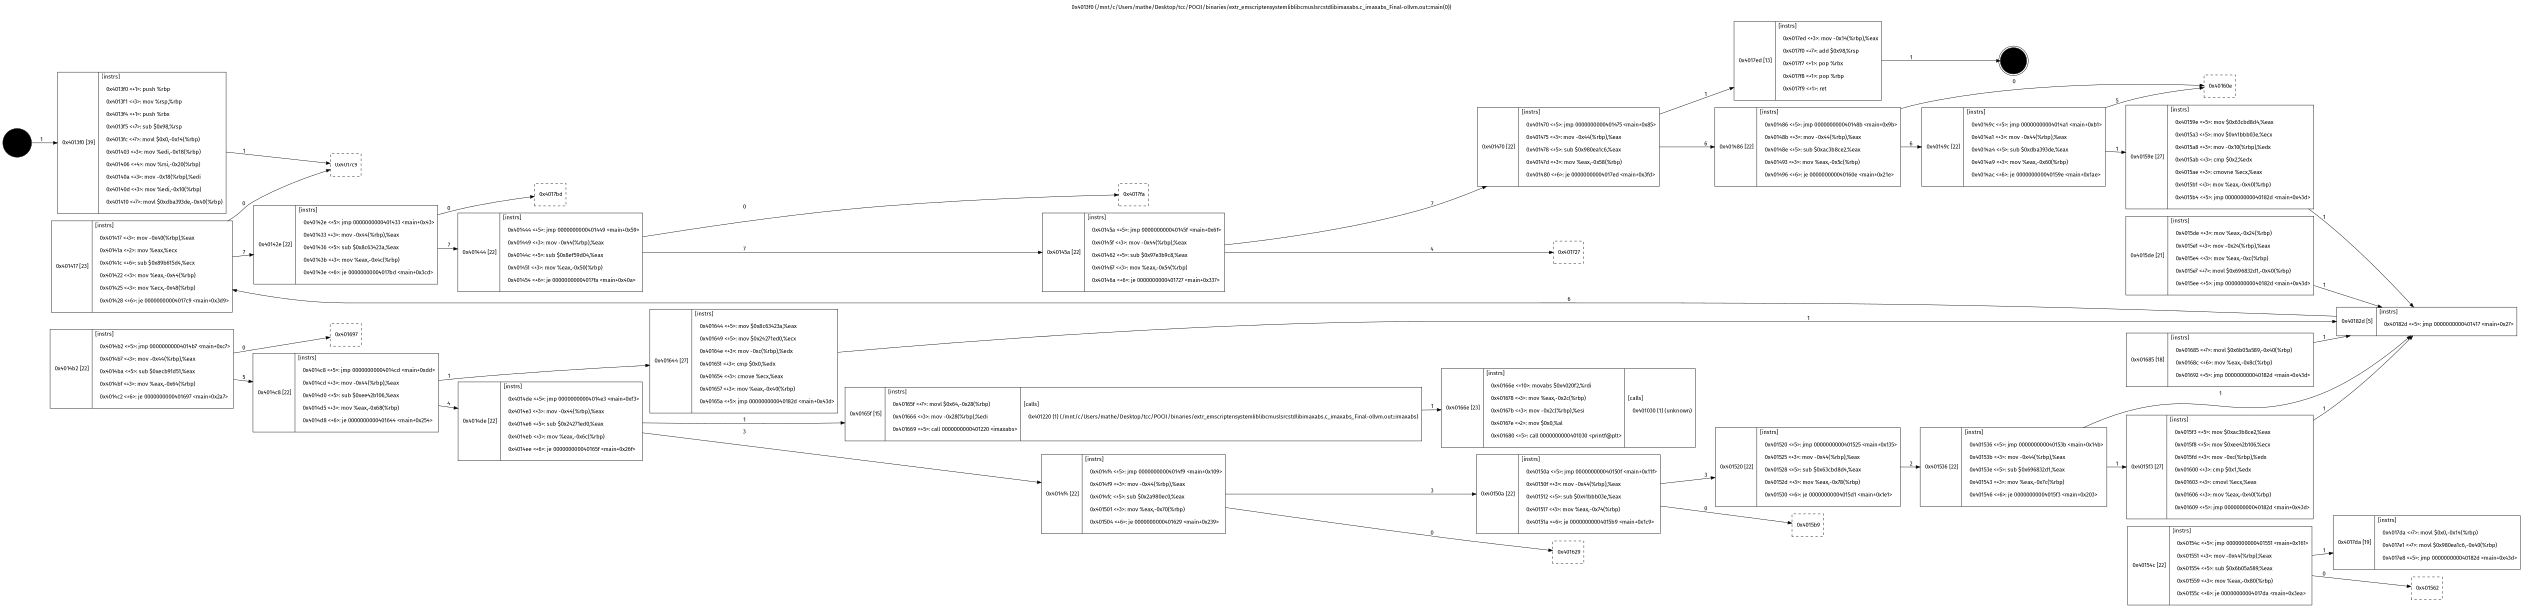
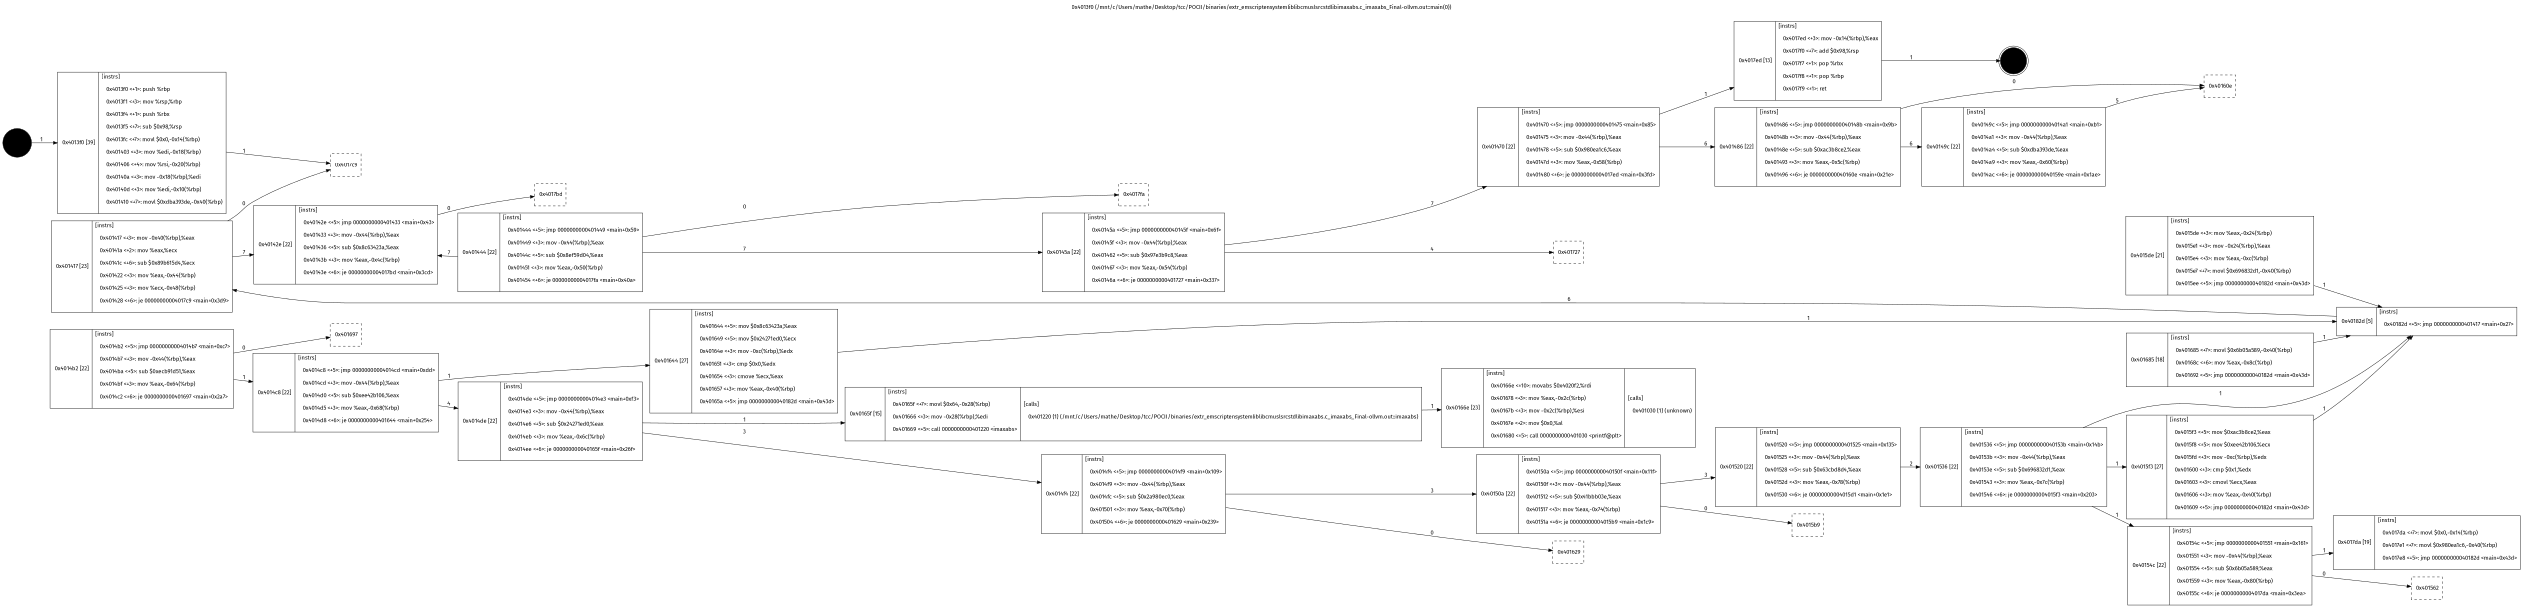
node "0x40159e [27]": removed
edge "0x40142e [22]" -> "0x401444 [22]": reversed
edge "0x4014b2 [22]" -> "0x4014c8 [22]": label " 5" -> " 1"
edge "0x401536 [22]" -> "0x40154c [22]": added, label "1"
